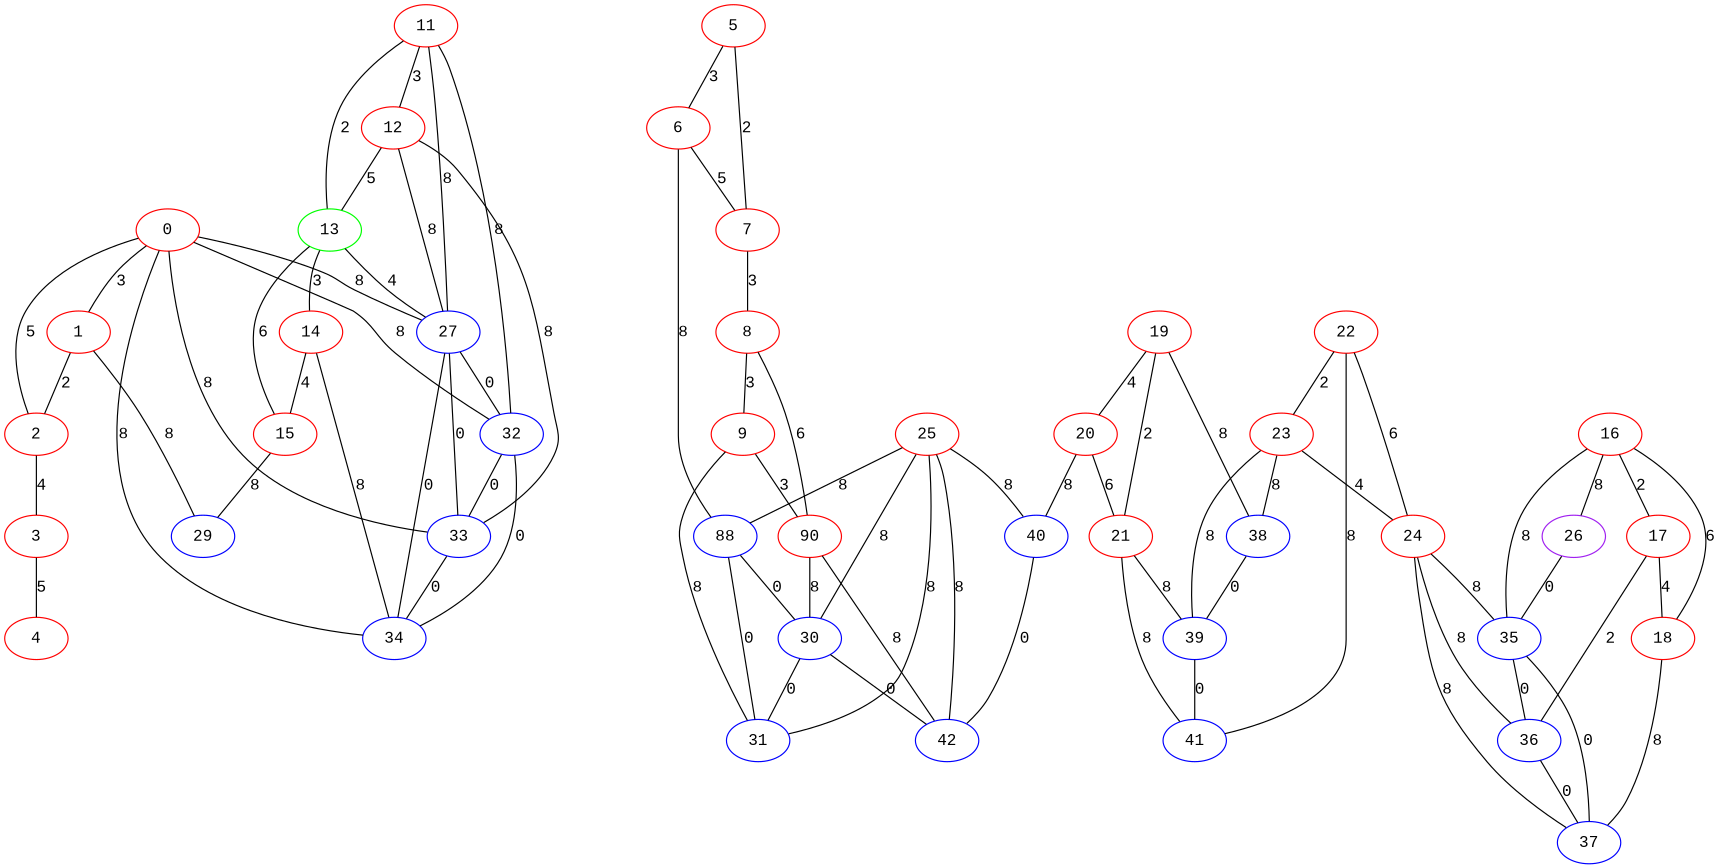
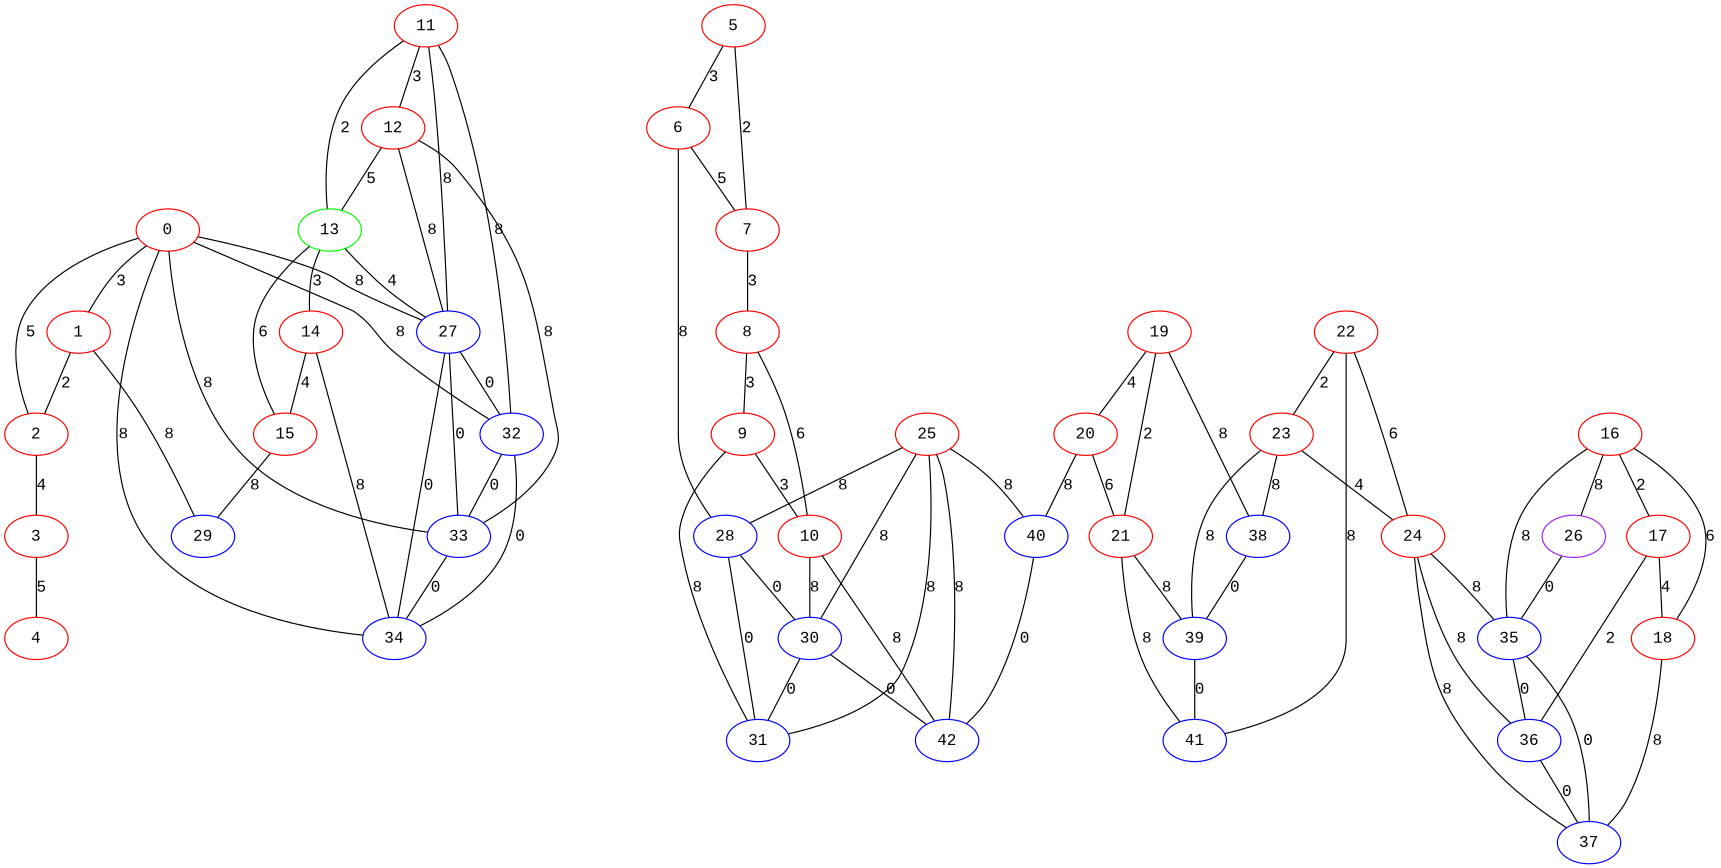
node "88": label "88" -> "28"
node "90": label "90" -> "10"
